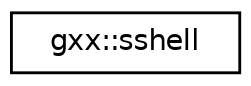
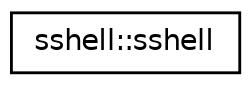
node "gxx::sshell": label "gxx::sshell" -> "sshell::sshell"
